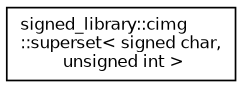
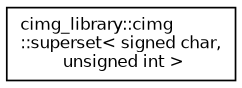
node "signed_library::cimg ::superset< signed char, unsigned int >": label "signed_library::cimg ::superset< signed char, unsigned int >" -> "cimg_library::cimg ::superset< signed char, unsigned int >"
